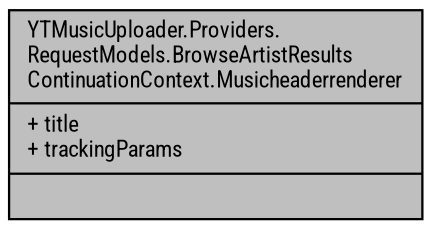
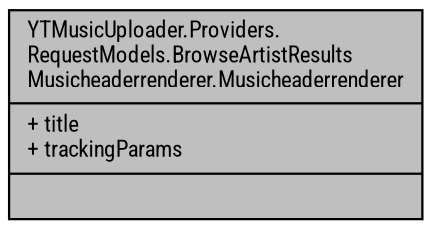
node "YTMusicUploader.Providers.": text "ContinuationContext.Musicheaderrenderer" -> "Musicheaderrenderer.Musicheaderrenderer"
